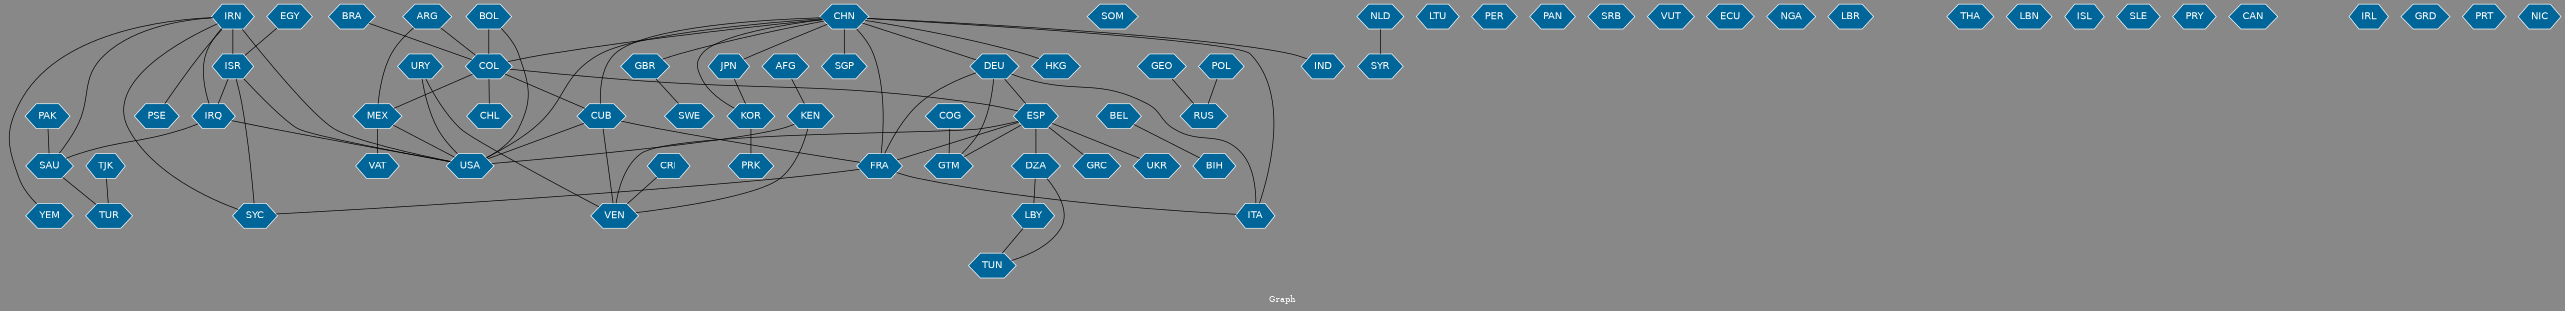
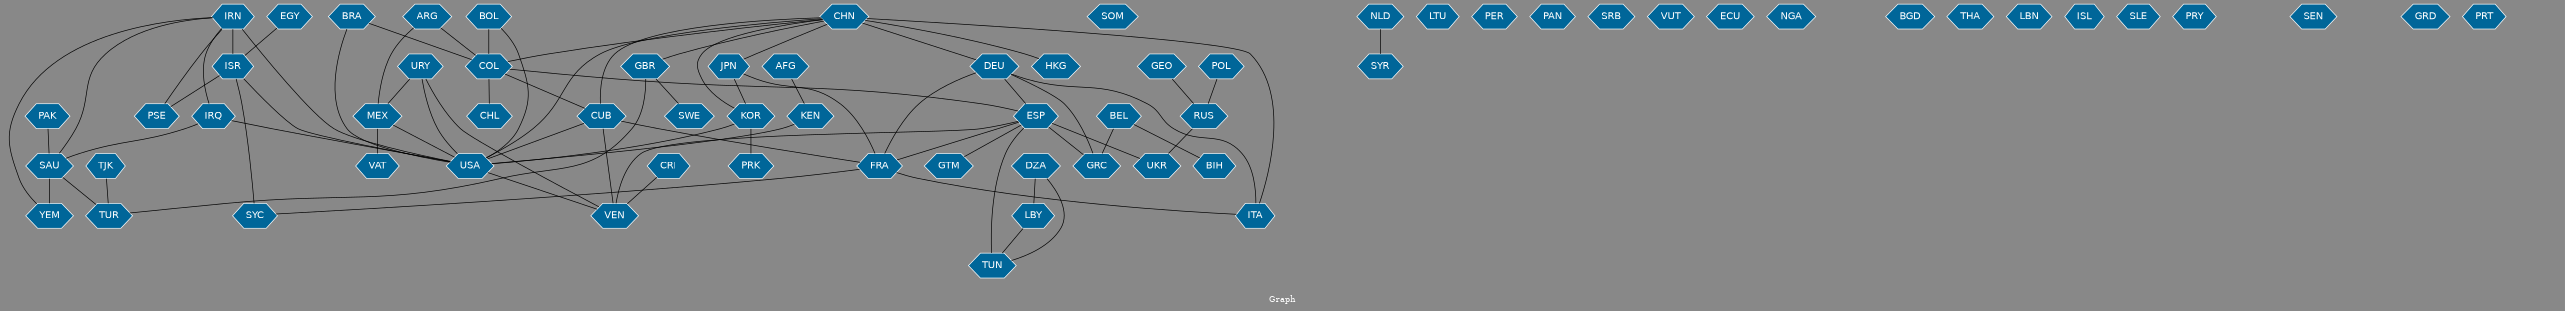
node "LBR": removed
node "BGD": added
node "CAN": removed
node "SEN": added
node "IRL": removed
node "NIC": removed
node "SGP": removed
node "IND": removed
edge "CHN" -- "FRA": now "JPN" -- "FRA"
edge "COL" -- "MEX": now "URY" -- "MEX"
edge "ISR" -- "IRQ": now "ISR" -- "PSE"
node "COG": removed
edge "DEU" -- "GTM": now "DEU" -- "GRC"
edge "IRN" -- "SYC": removed
edge "BRA" -- "USA": added
edge "ESP" -- "DZA": now "ESP" -- "TUN"
edge "BEL" -- "GRC": added
edge "RUS" -- "UKR": added
edge "KOR" -- "USA": added
edge "SAU" -- "YEM": added
edge "GBR" -- "TUR": added
edge "KEN" -- "VEN": now "USA" -- "VEN"
